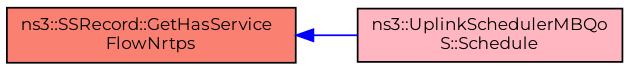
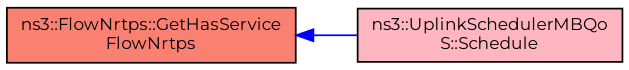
node "ns3::SSRecord::GetHasService FlowNrtps": label "ns3::SSRecord::GetHasService FlowNrtps" -> "ns3::FlowNrtps::GetHasService FlowNrtps"
